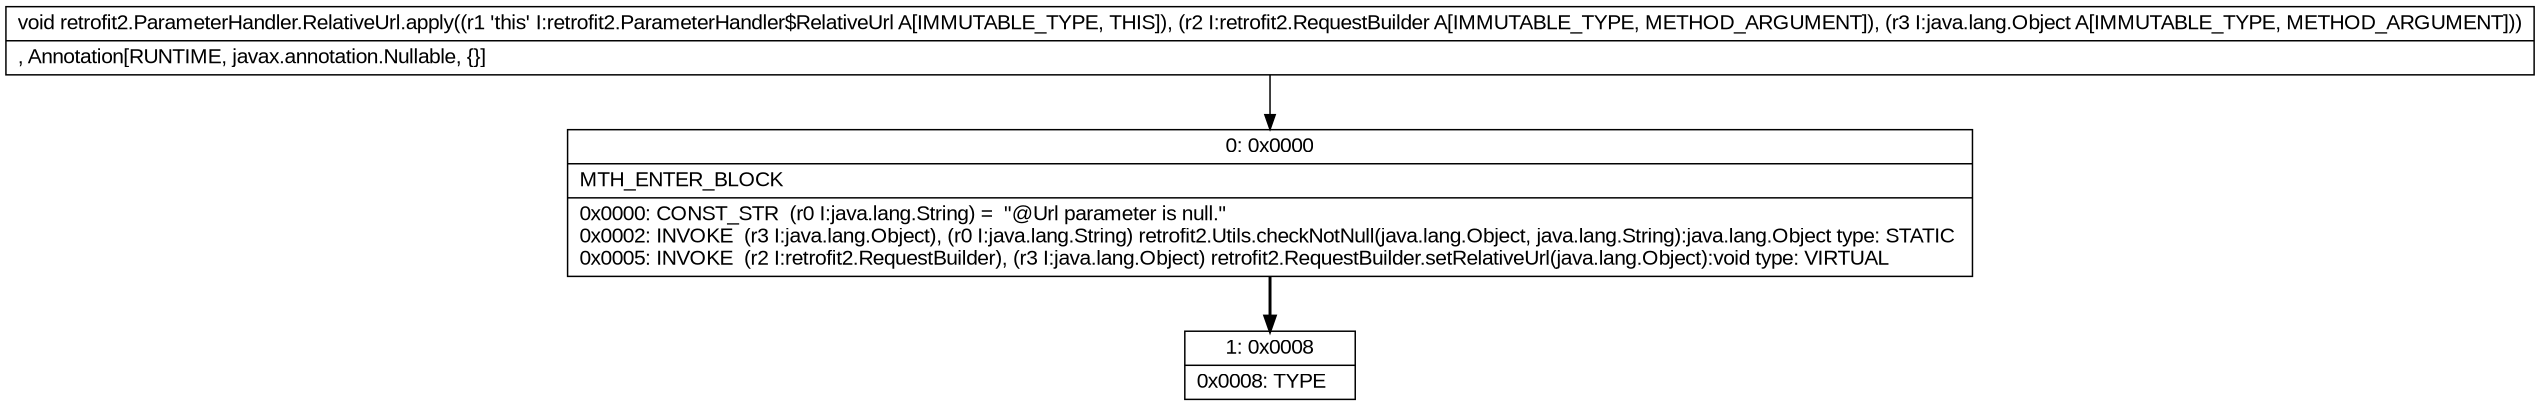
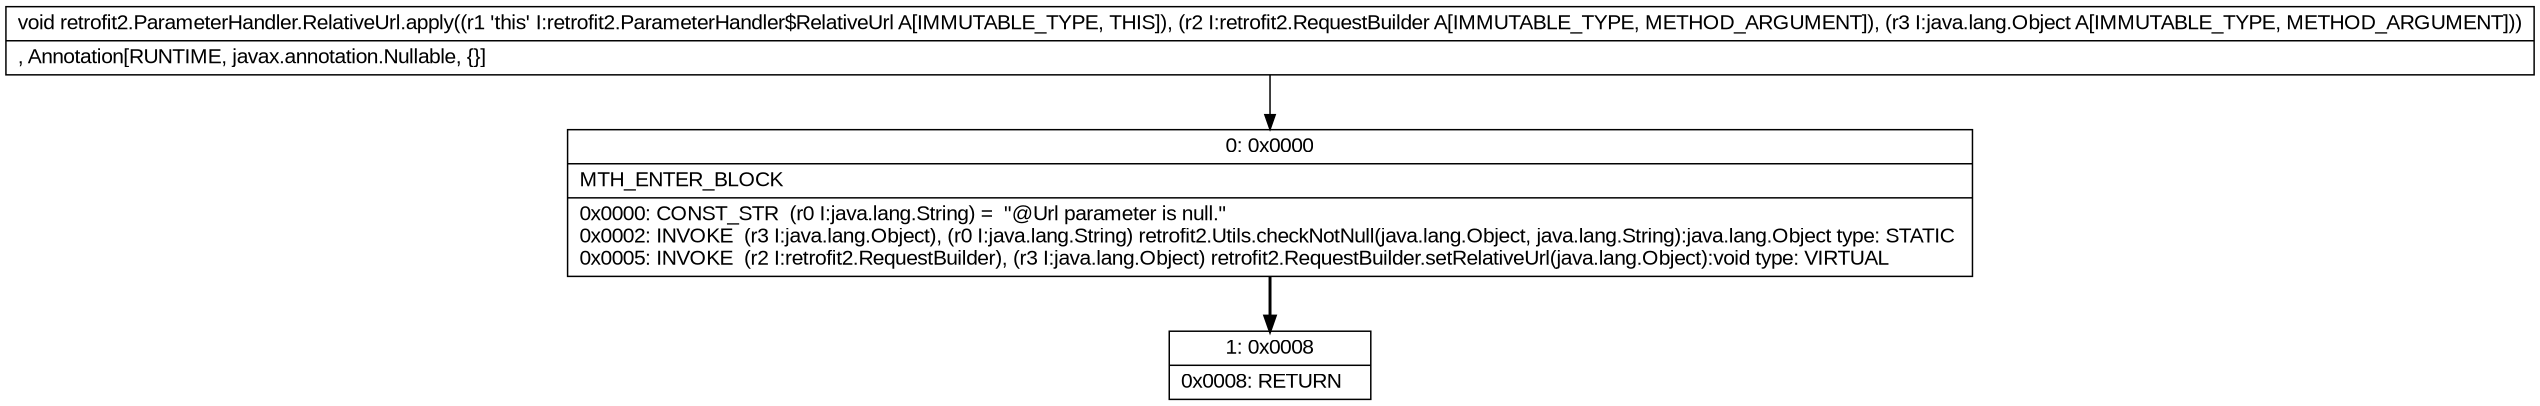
node "1: 0x0008": text "0x0008: TYPE" -> "0x0008: RETURN"
